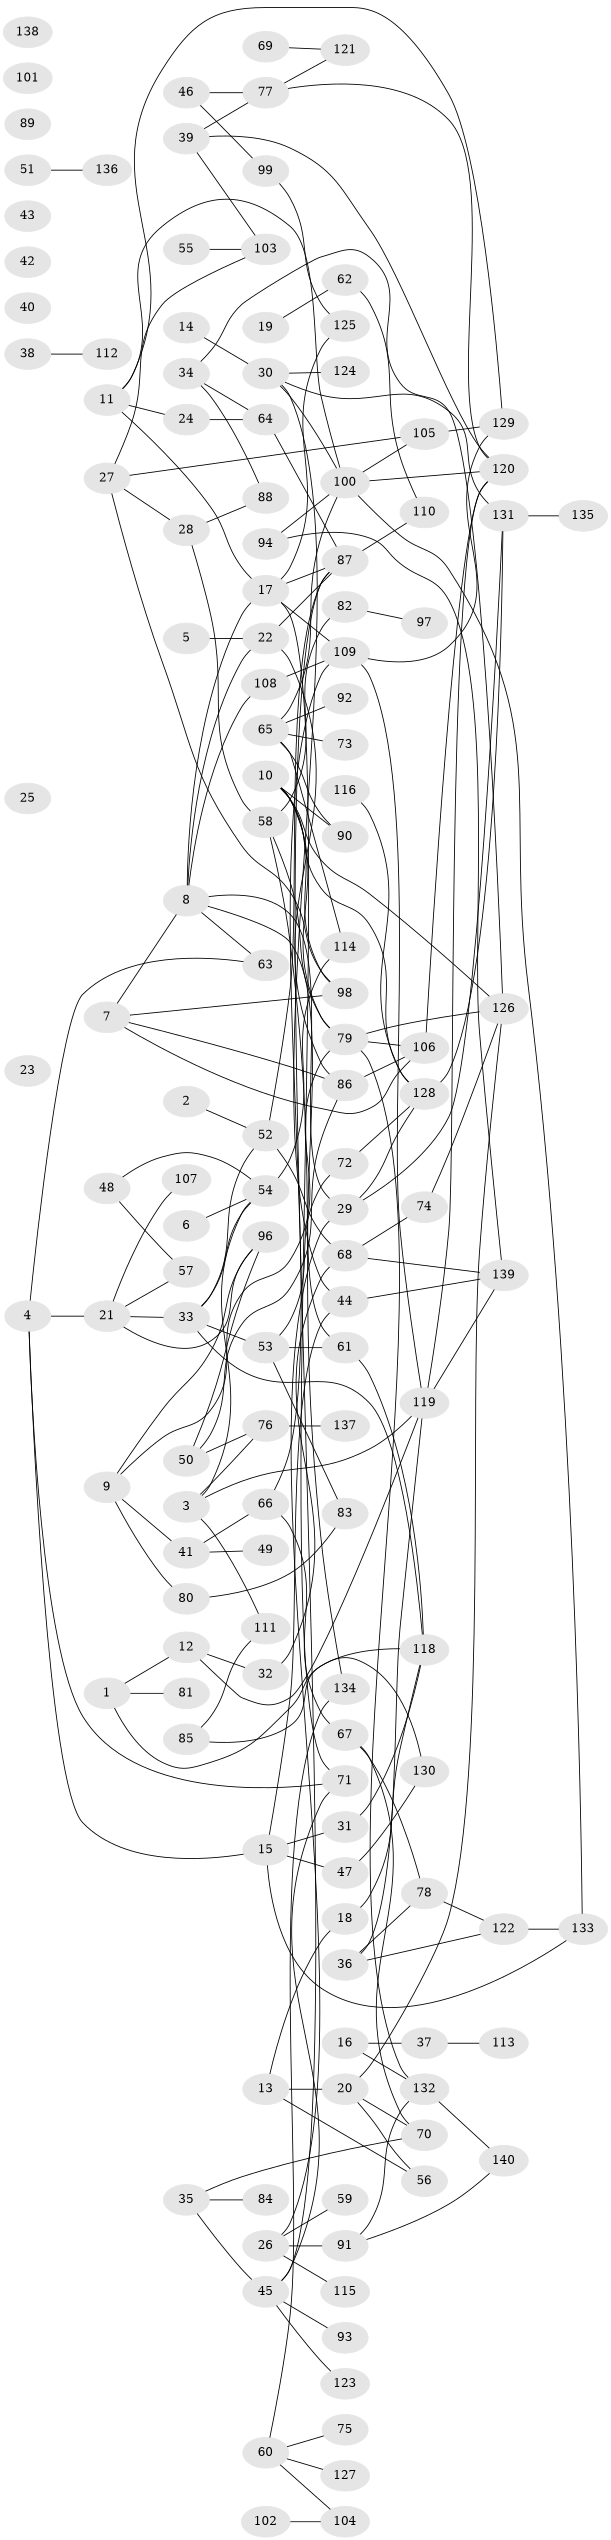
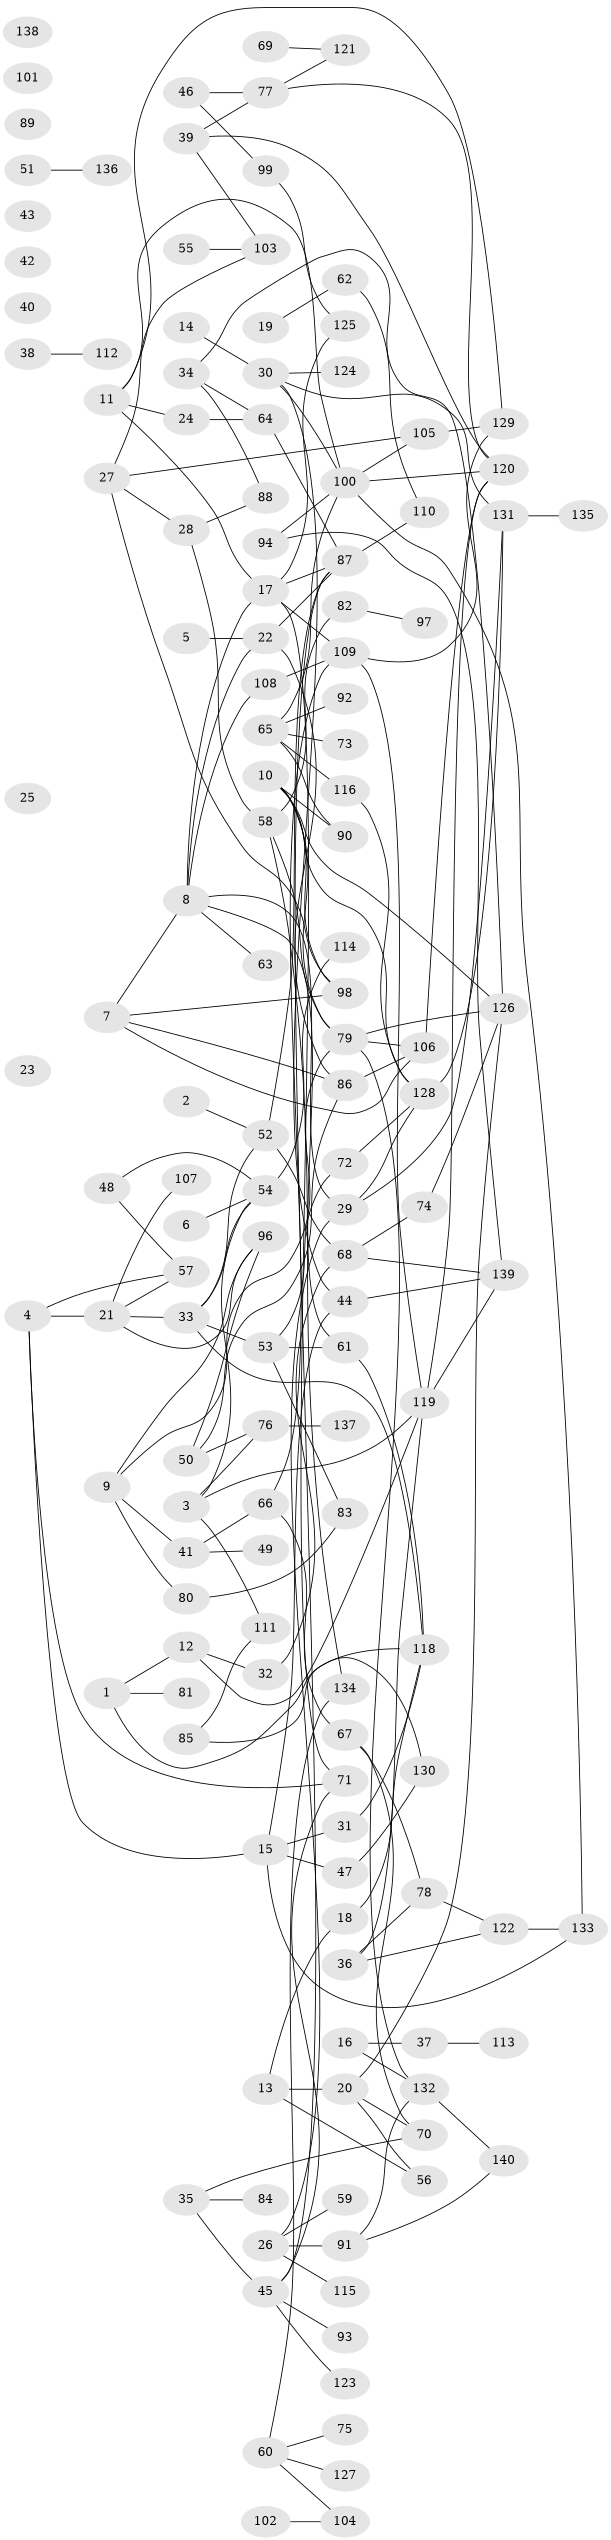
edge "65" -- "114": now "65" -- "116"
edge "63" -- "4": now "57" -- "4"
